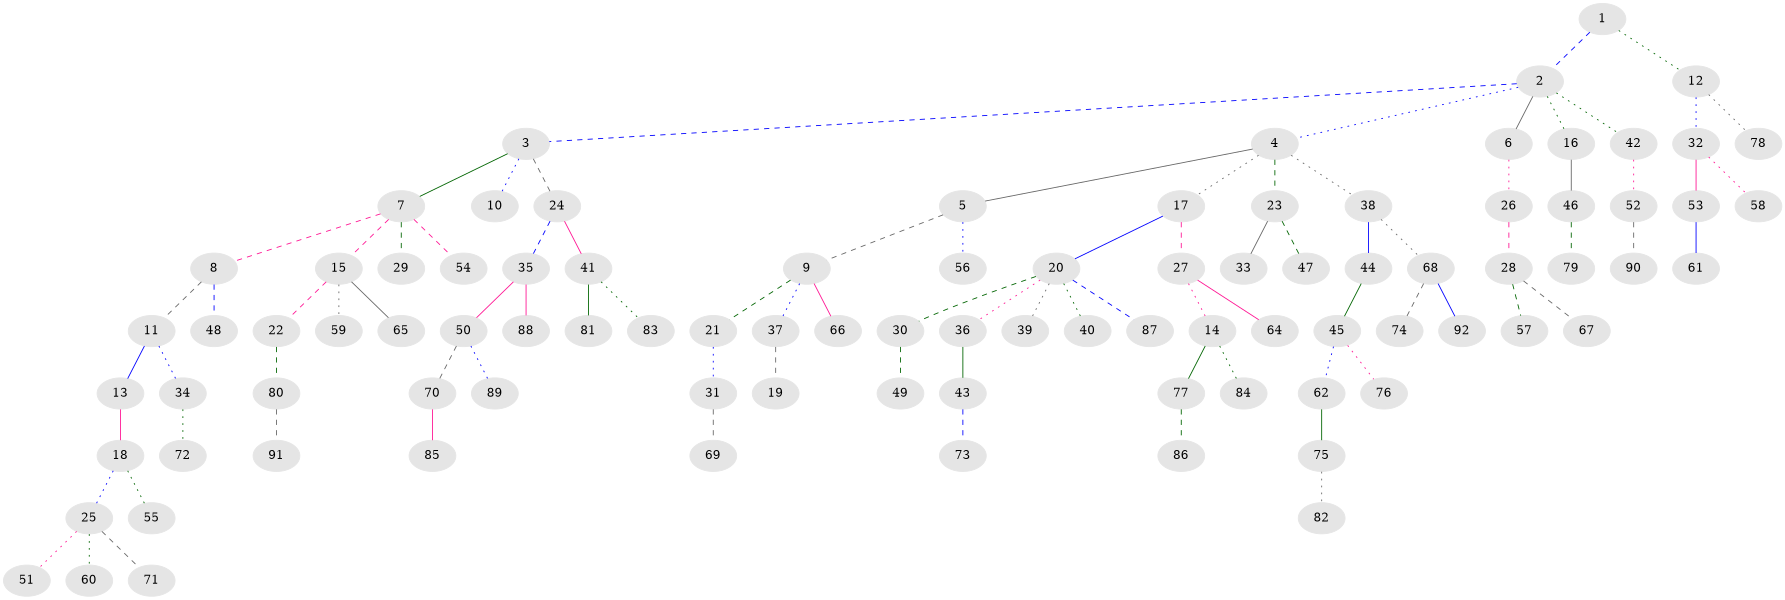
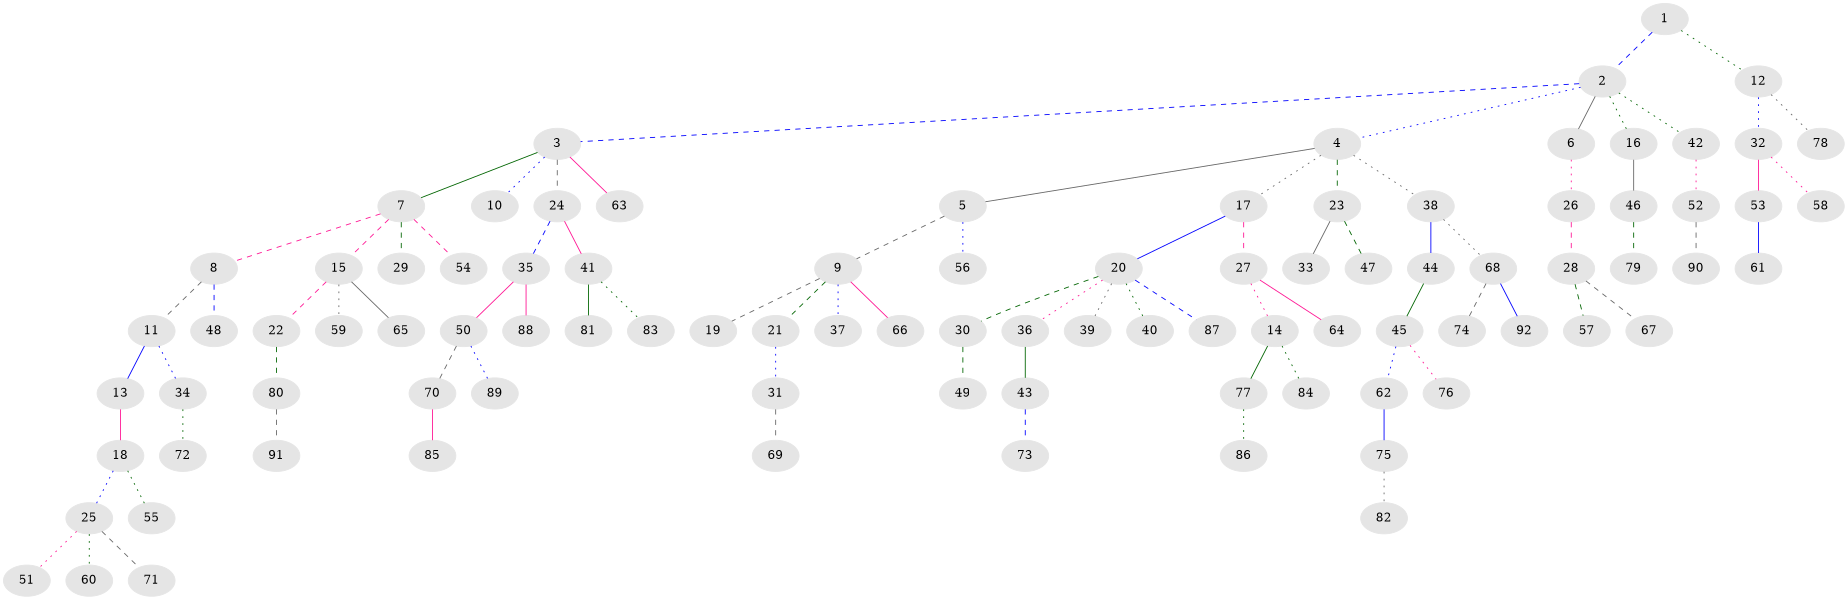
node "63": added
edge "37" -- "19": now "9" -- "19"
edge "77" -- "86": style dashed -> dotted
edge "62" -- "75": color darkgreen -> blue
